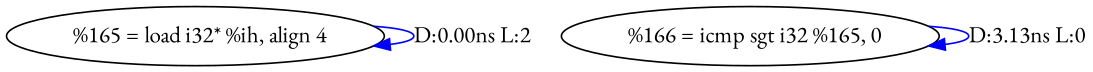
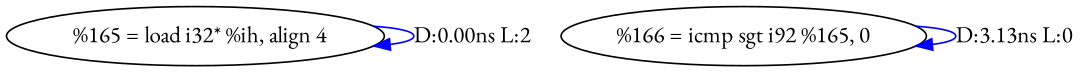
node "%166 = icmp sgt i32 %165, 0": label "%166 = icmp sgt i32 %165, 0" -> "%166 = icmp sgt i92 %165, 0"
